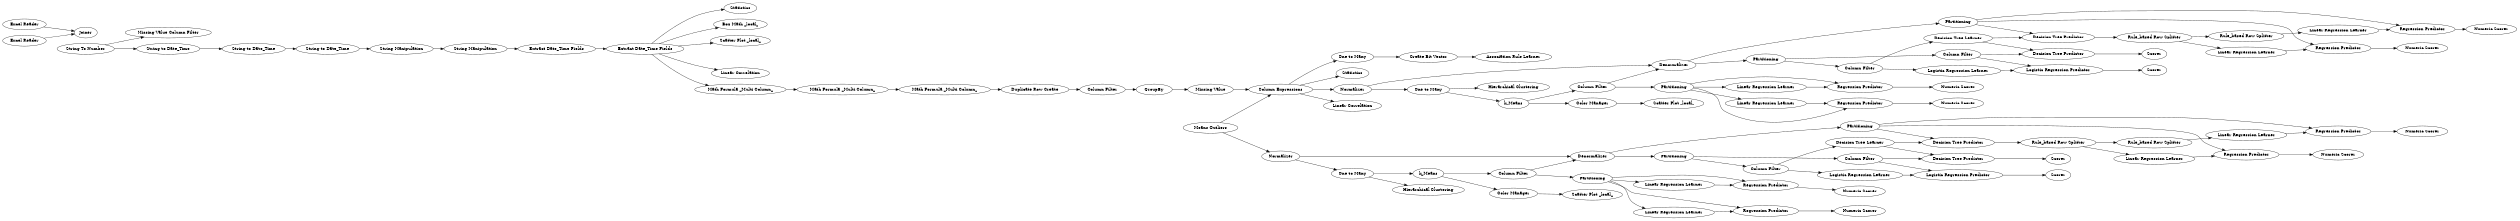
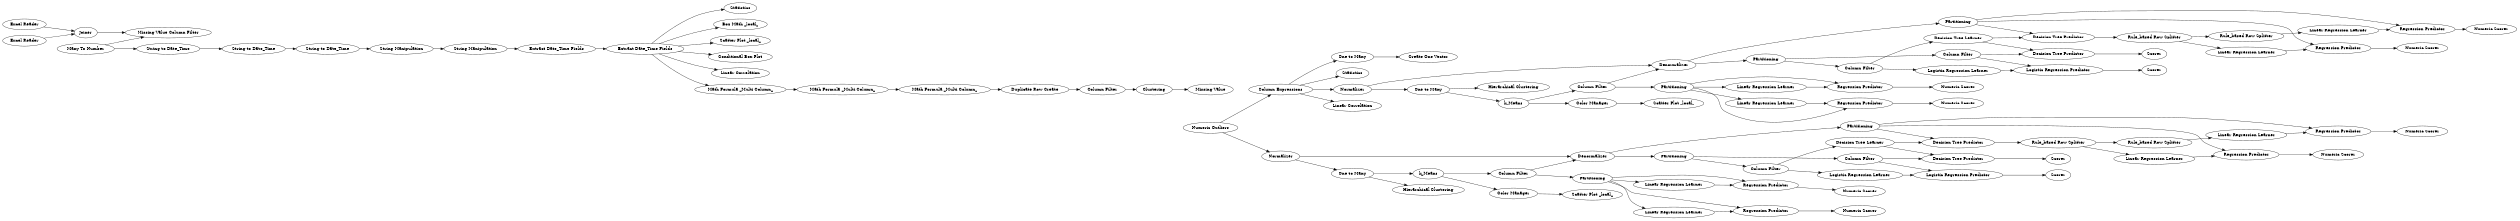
edge "Joiner" -> "Missing Value Column Filter": added
node "String To Number": label "String To Number" -> "Many To Number"
node "Conditional Box Plot": added
node "Create Bit Vector": label "Create Bit Vector" -> "Create One Vector"
node "Association Rule Learner": removed
node "GroupBy": label "GroupBy" -> "Clustering"
edge "Missing Value" -> "Column Expressions": removed
node "Means Outliers": label "Means Outliers" -> "Numeric Outliers"
